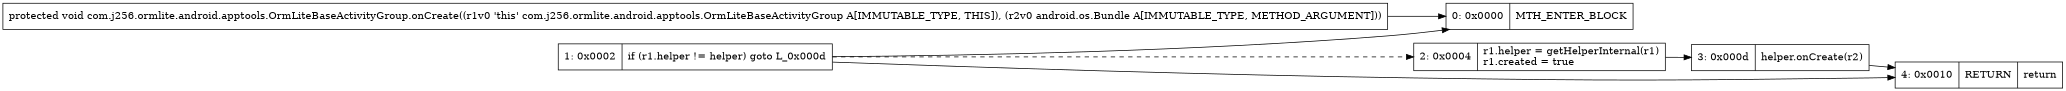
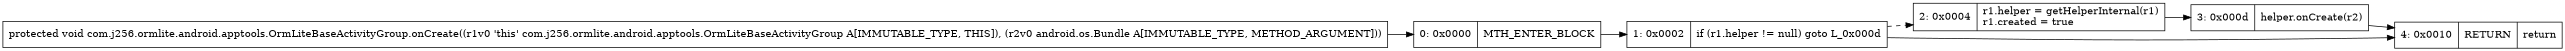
edge "1: 0x0002" -> "0: 0x0000": reversed
node "1: 0x0002": text "if (r1.helper != helper) goto L_0x000d" -> "if (r1.helper != null) goto L_0x000d"
